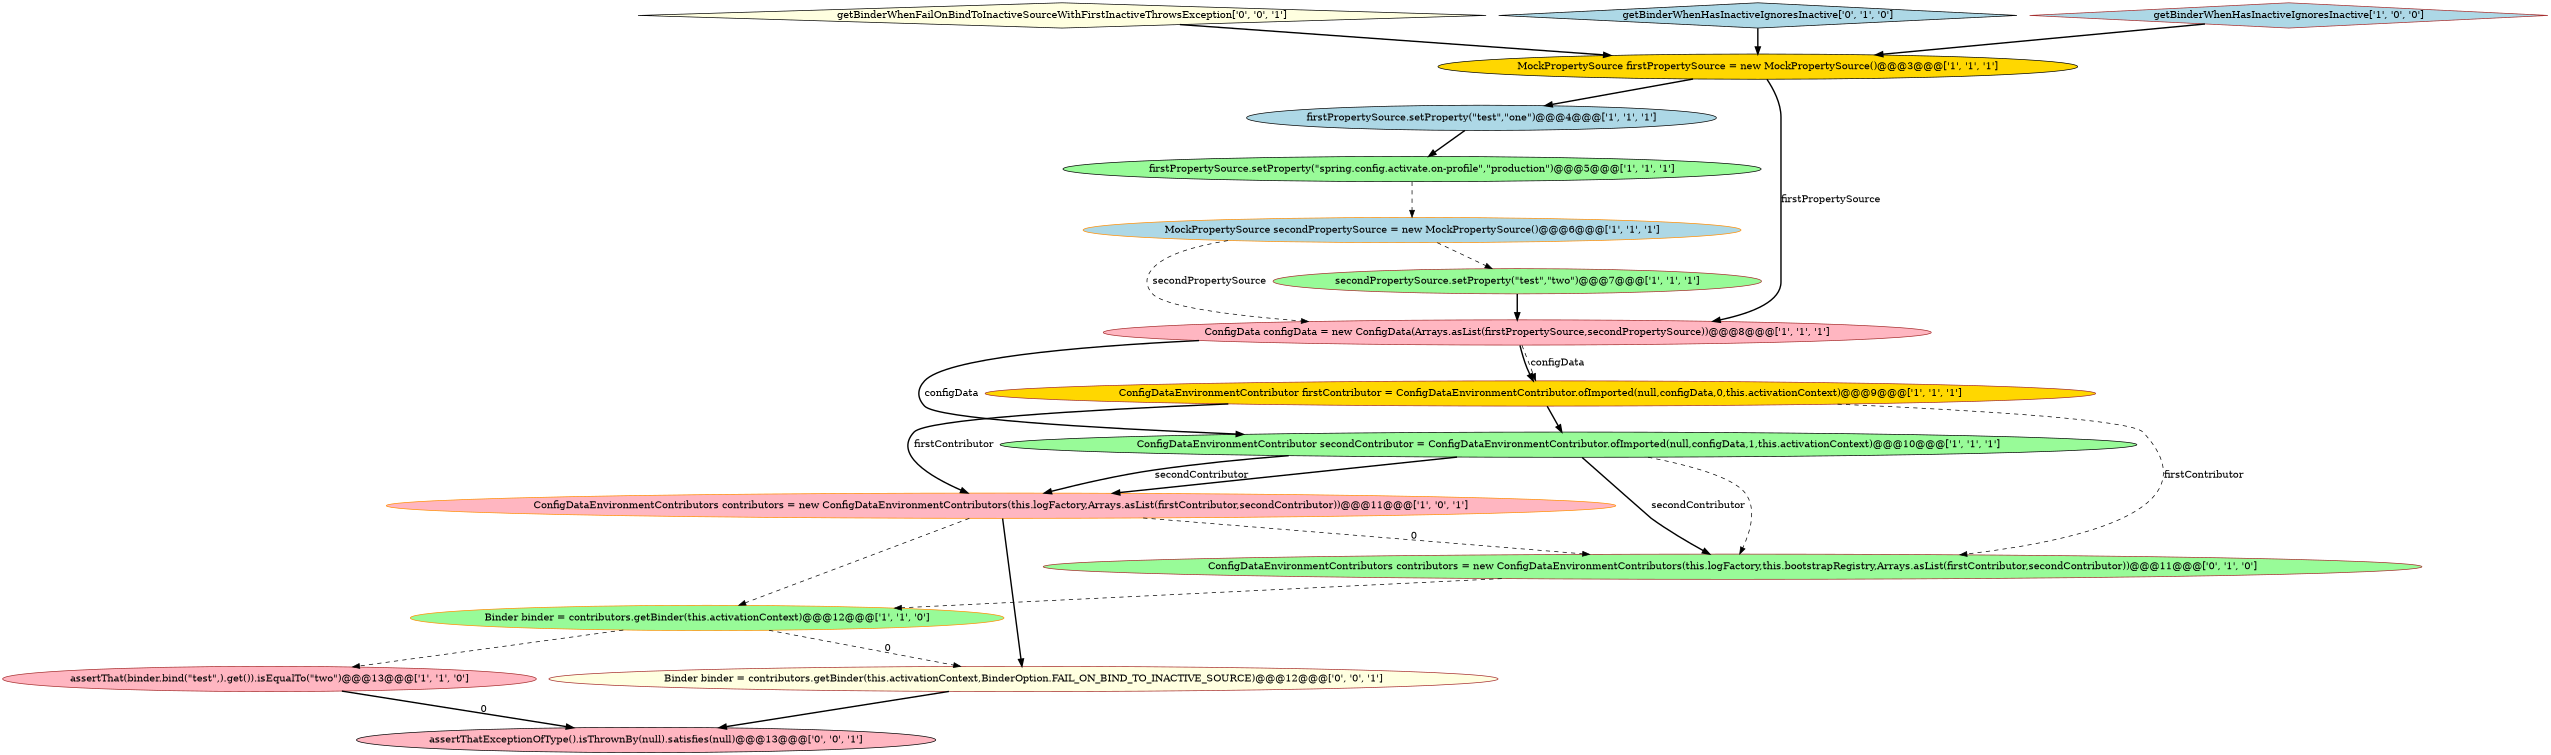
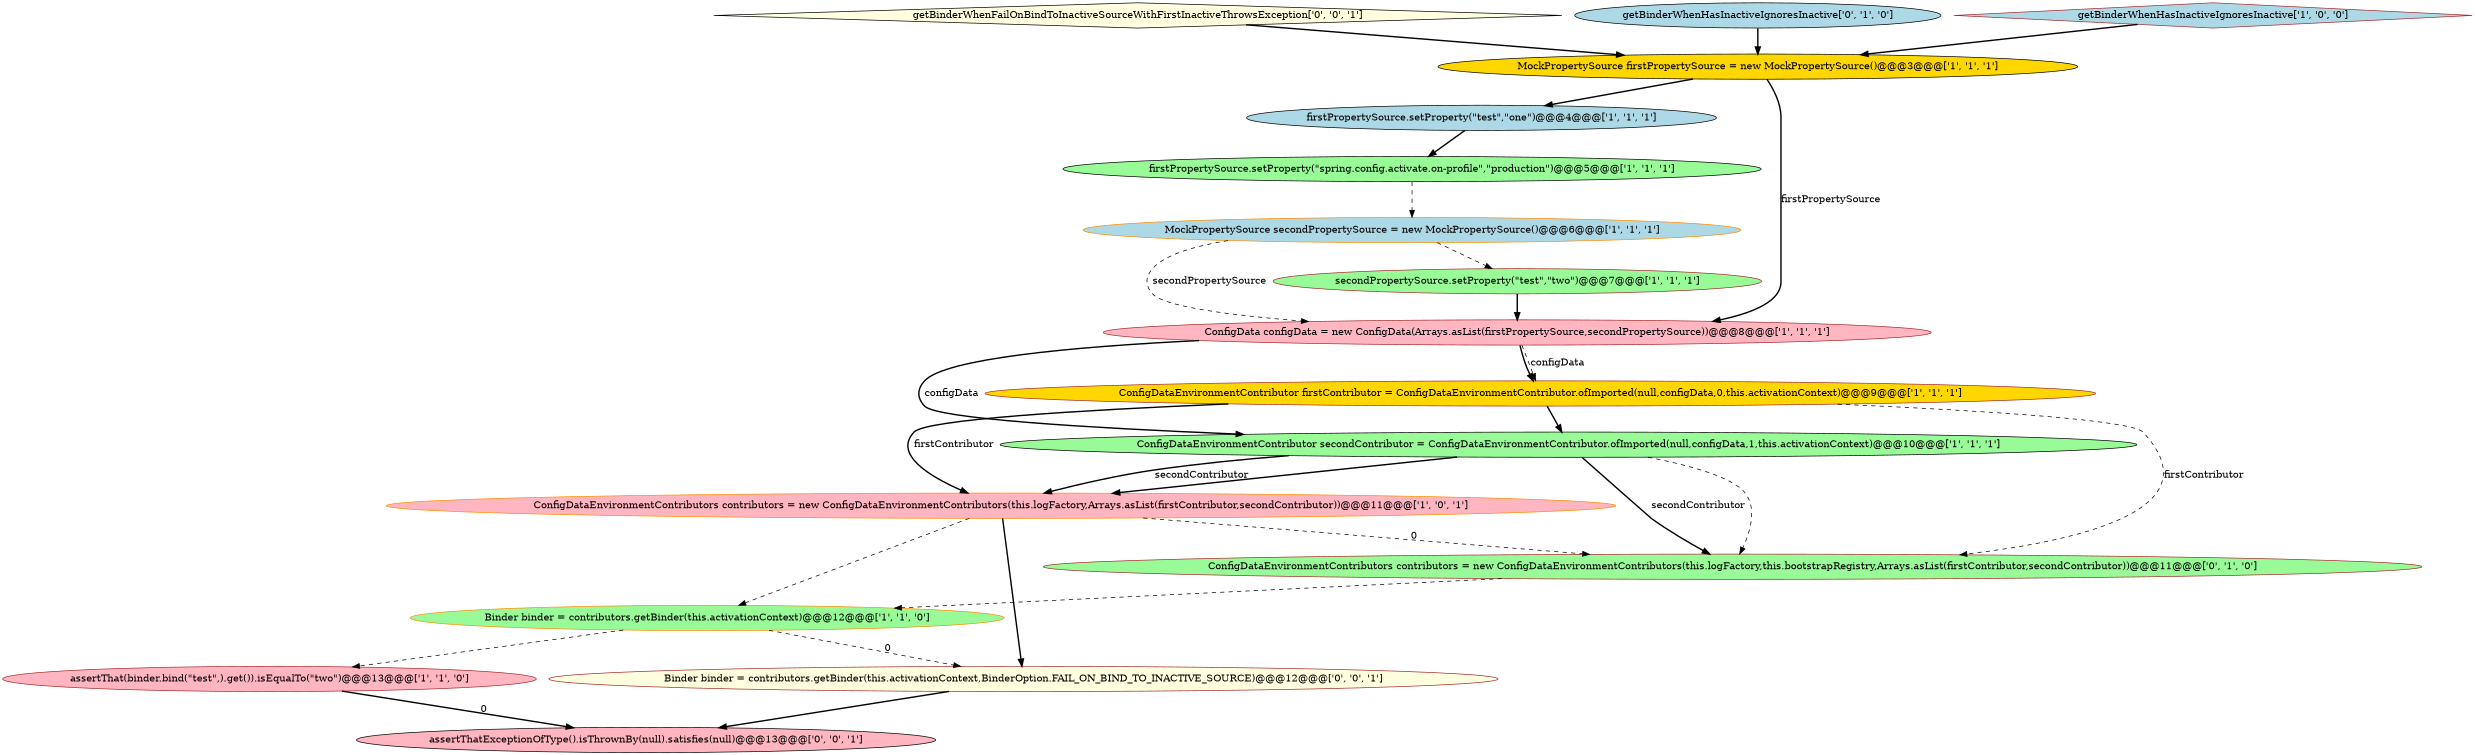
node "getBinderWhenHasInactiveIgnoresInactive['0', '1', '0']": shape diamond -> ellipse
